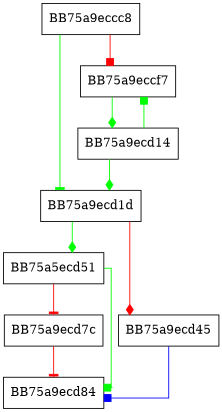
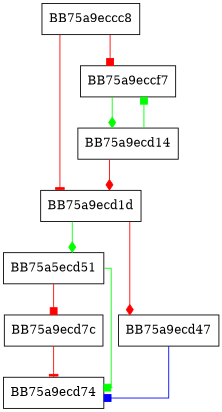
edge "BB75a9eccc8" -> "BB75a9ecd1d": color green -> red
edge "BB75a9ecd14" -> "BB75a9ecd1d": color green -> red
edge "BB75a5ecd51" -> "BB75a9ecd7c": arrowhead tee -> box
node "BB75a9ecd45": label "BB75a9ecd45" -> "BB75a9ecd47"
node "BB75a9ecd84": label "BB75a9ecd84" -> "BB75a9ecd74"
